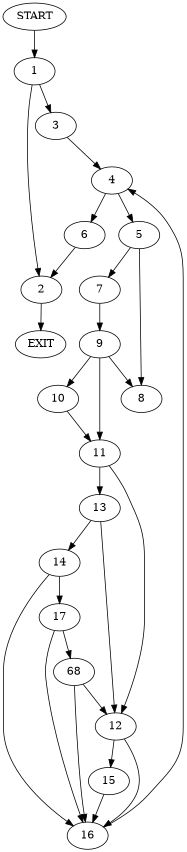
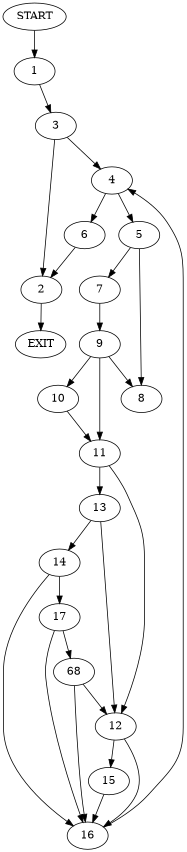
edge "1" -> "2": now "3" -> "2"
